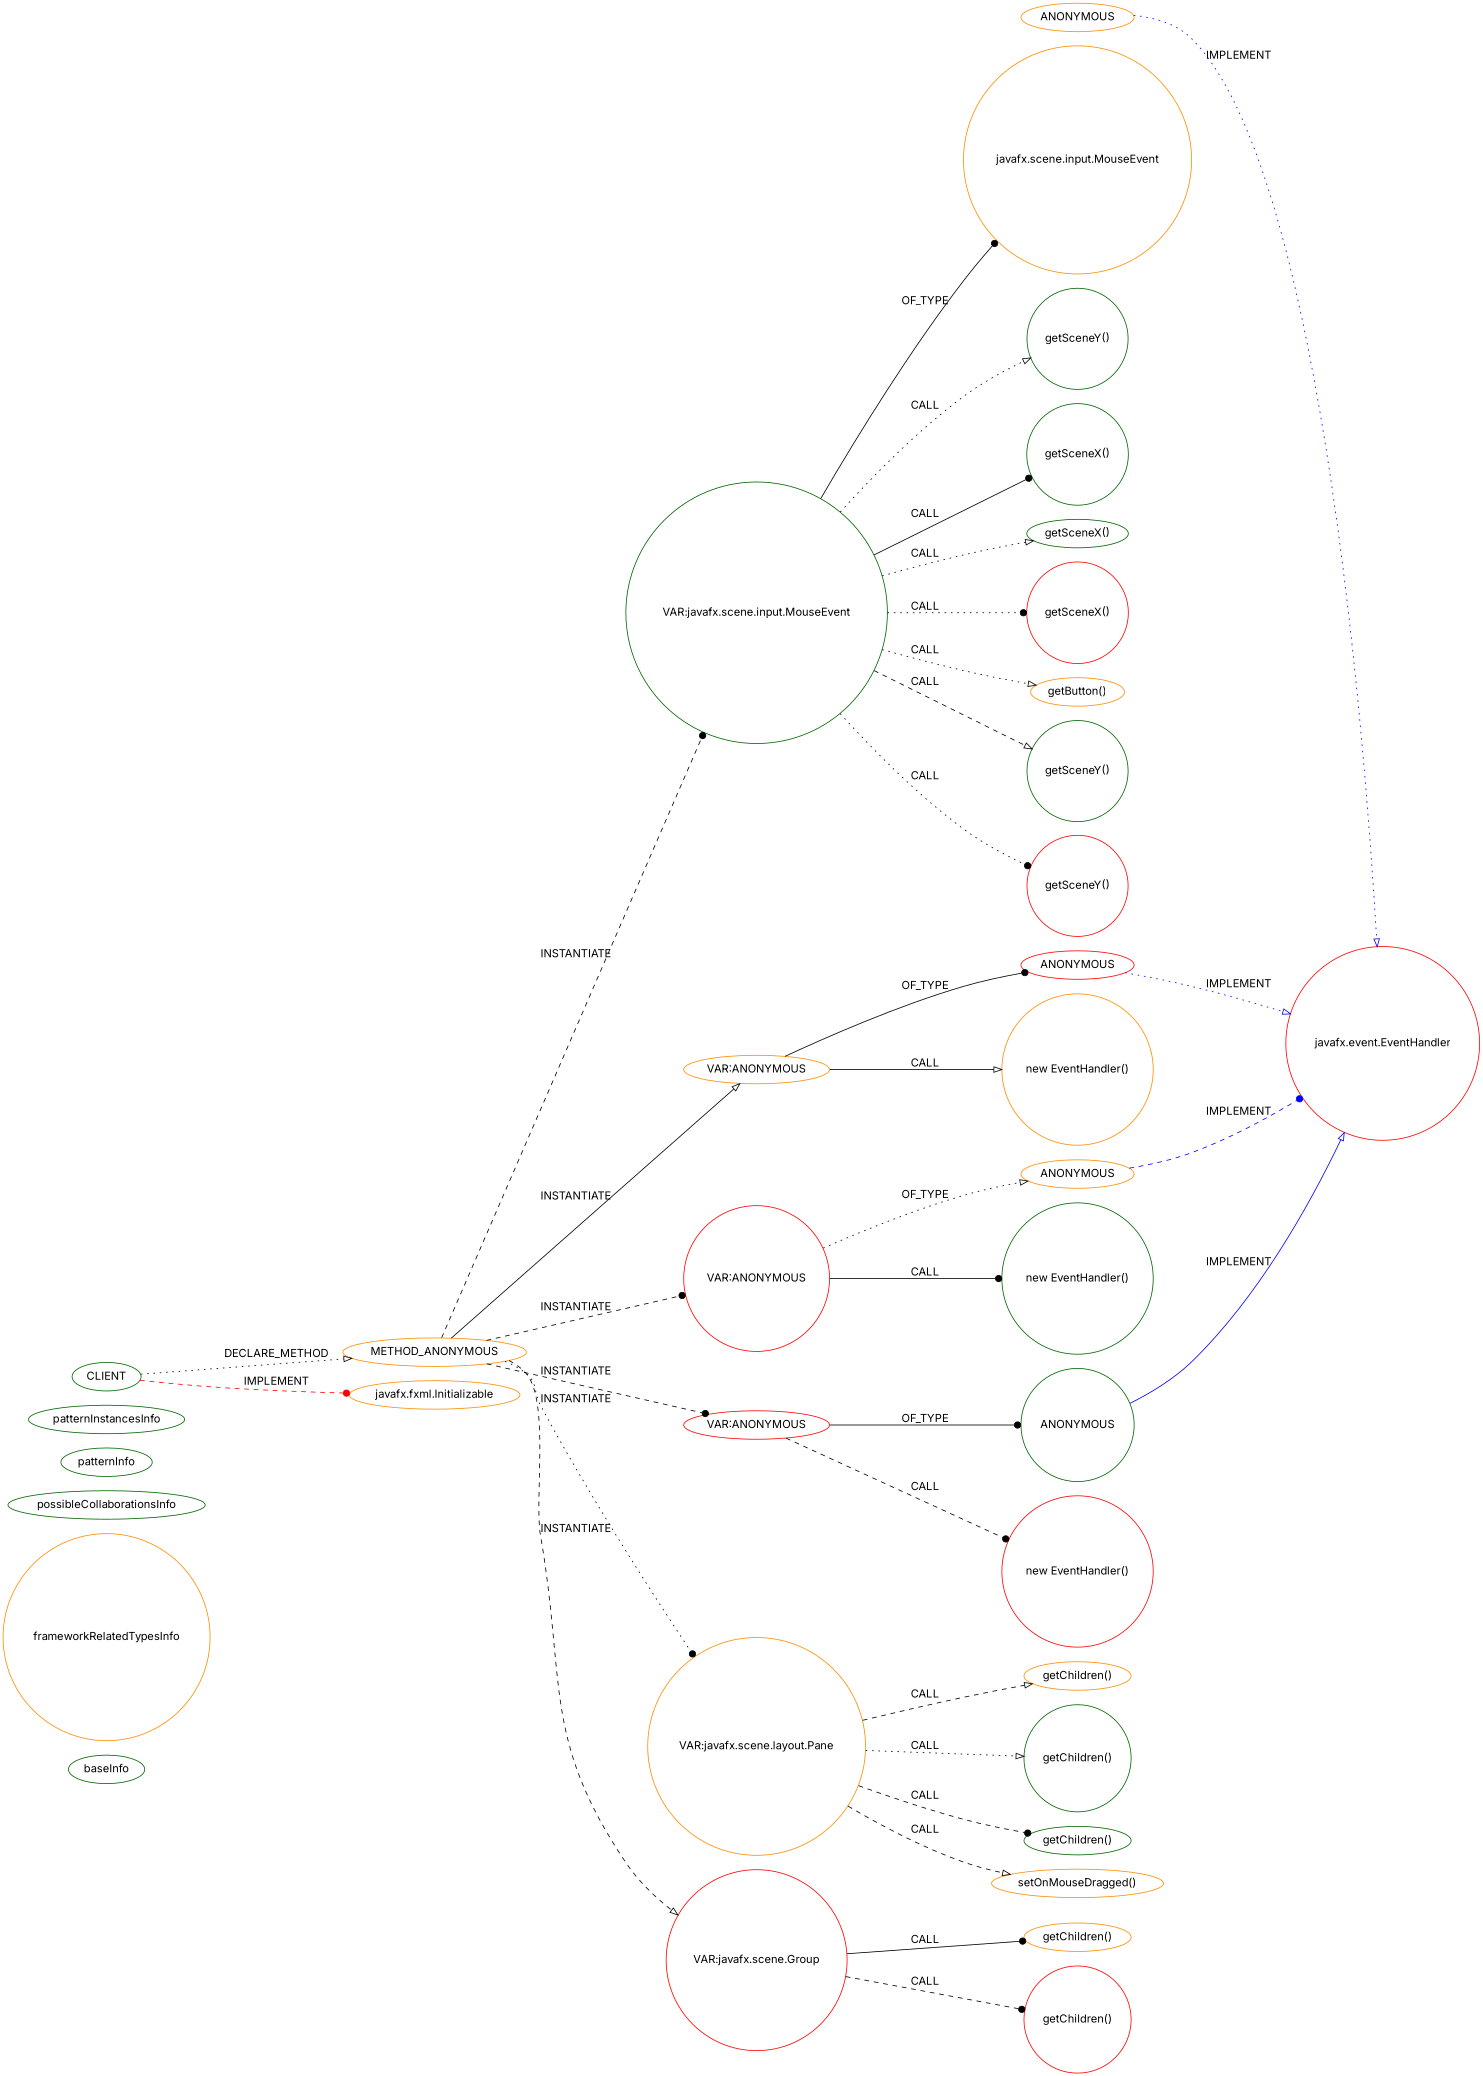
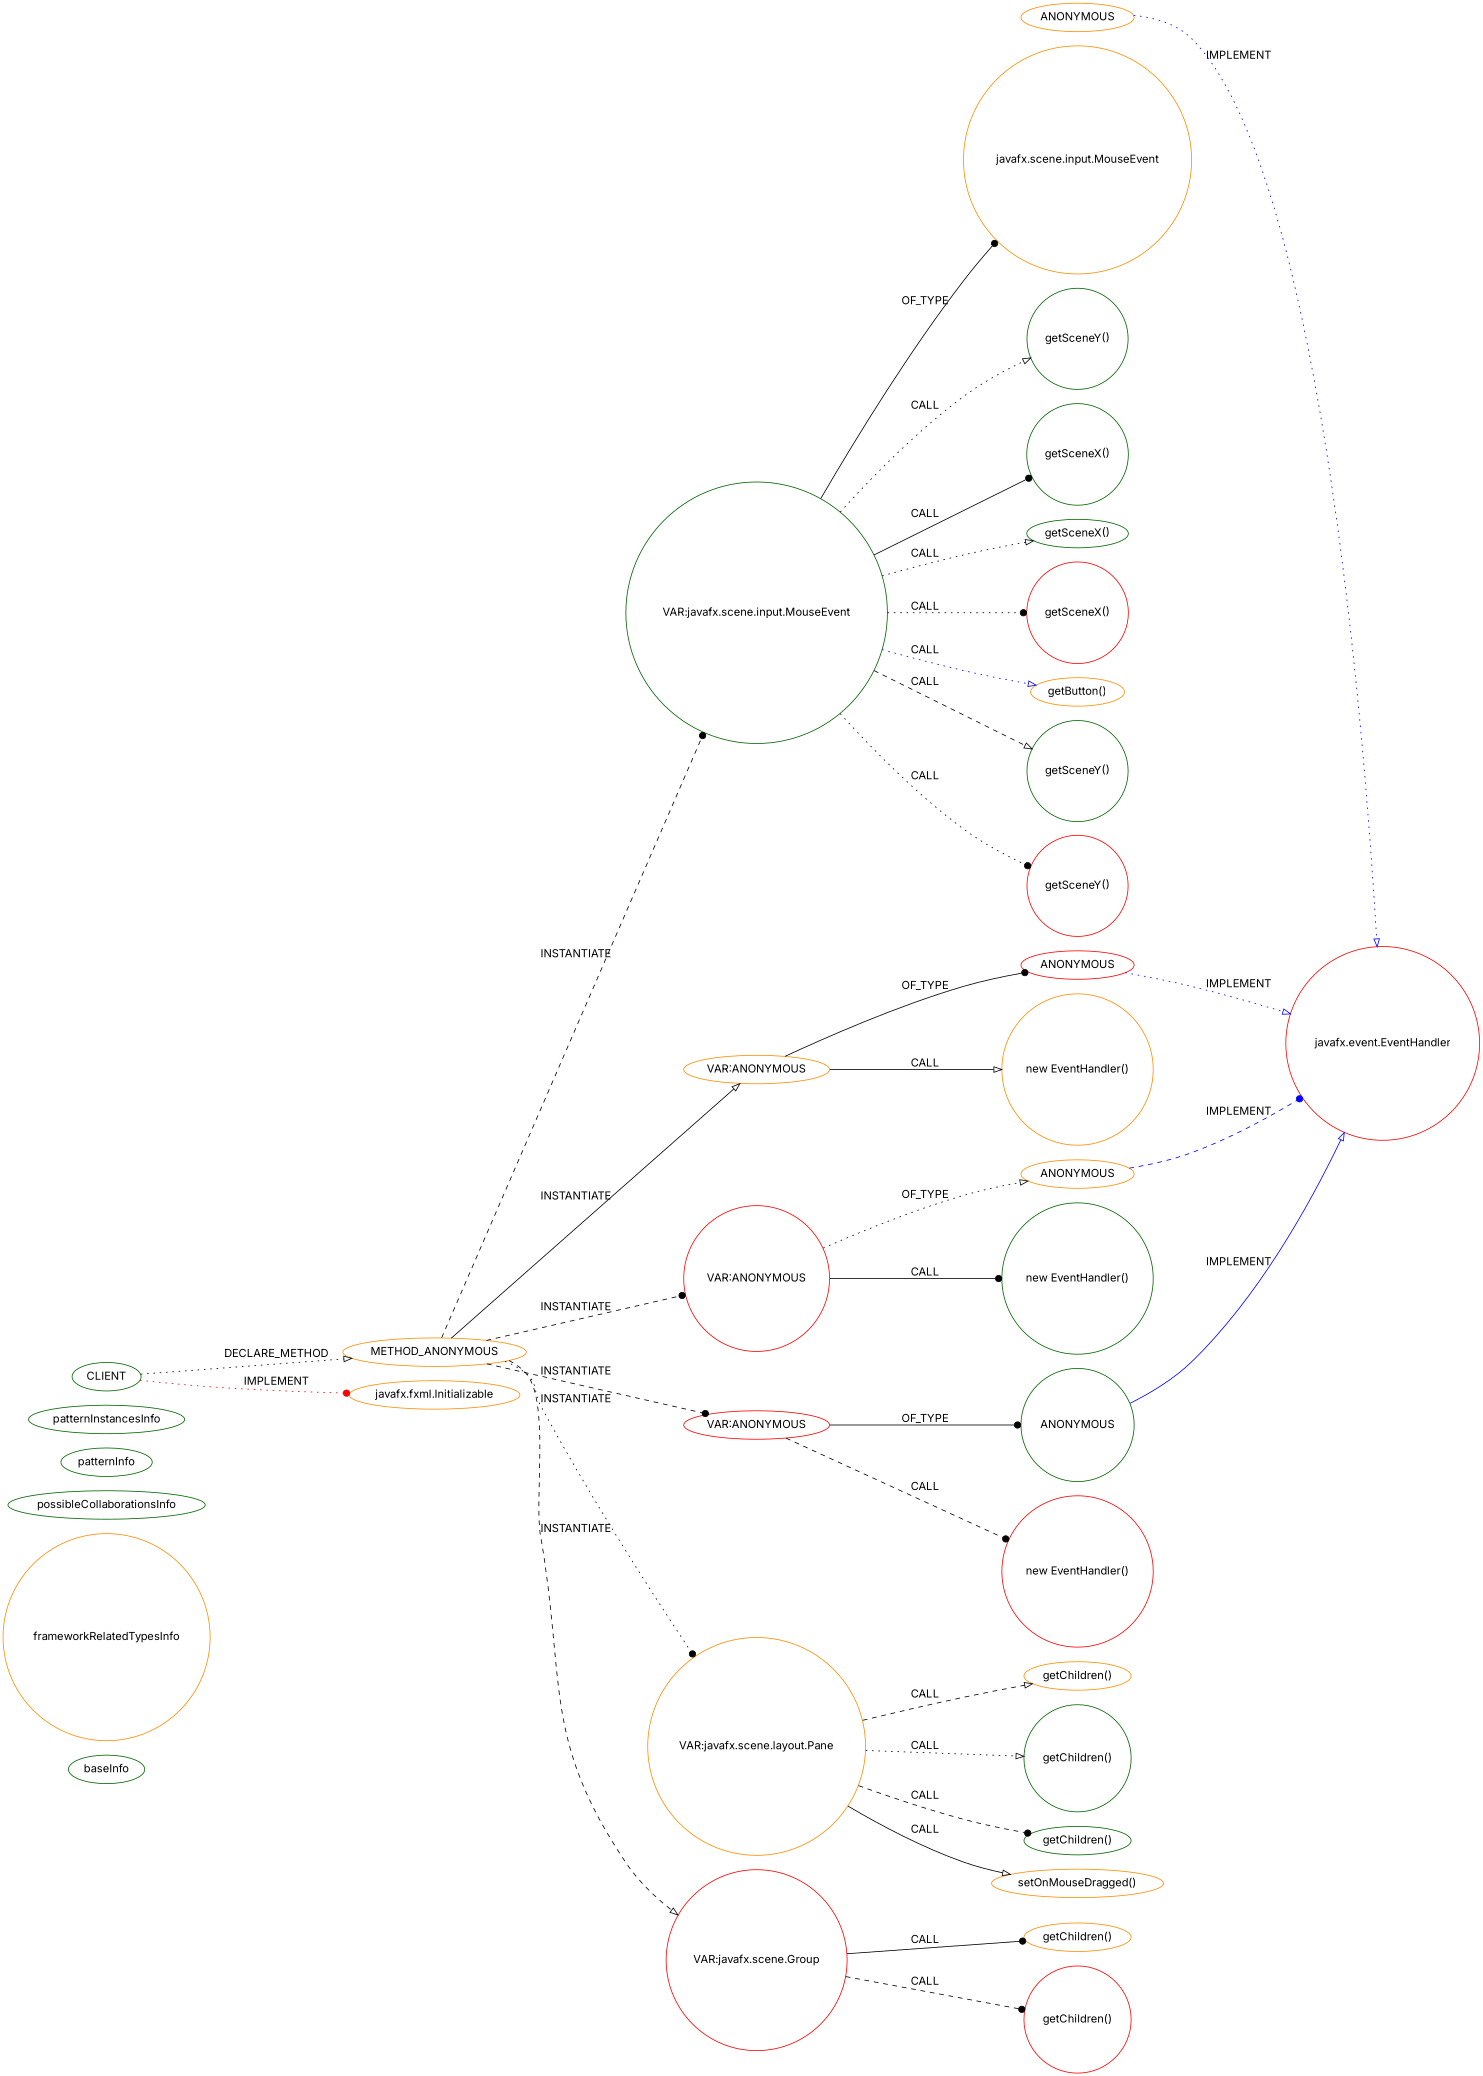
edge "VAR:javafx.scene.input.MouseEvent" -> "getButton()": color black -> blue
edge "CLIENT" -> "javafx.fxml.Initializable": style dashed -> dotted
edge "VAR:javafx.scene.layout.Pane" -> "setOnMouseDragged()": style dashed -> solid
